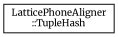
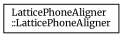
node "LatticePhoneAligner ::TupleHash": label "LatticePhoneAligner ::TupleHash" -> "LatticePhoneAligner ::LatticePhoneAligner"
